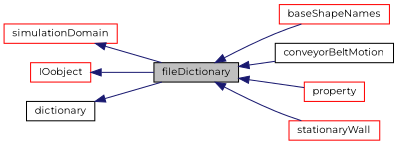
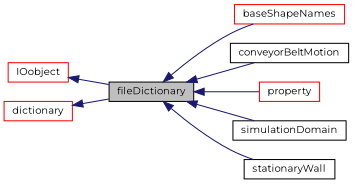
node "simulationDomain": color red -> black
edge "fileDictionary" -> "simulationDomain": reversed
node "dictionary": color black -> red
node "stationaryWall": color red -> black
